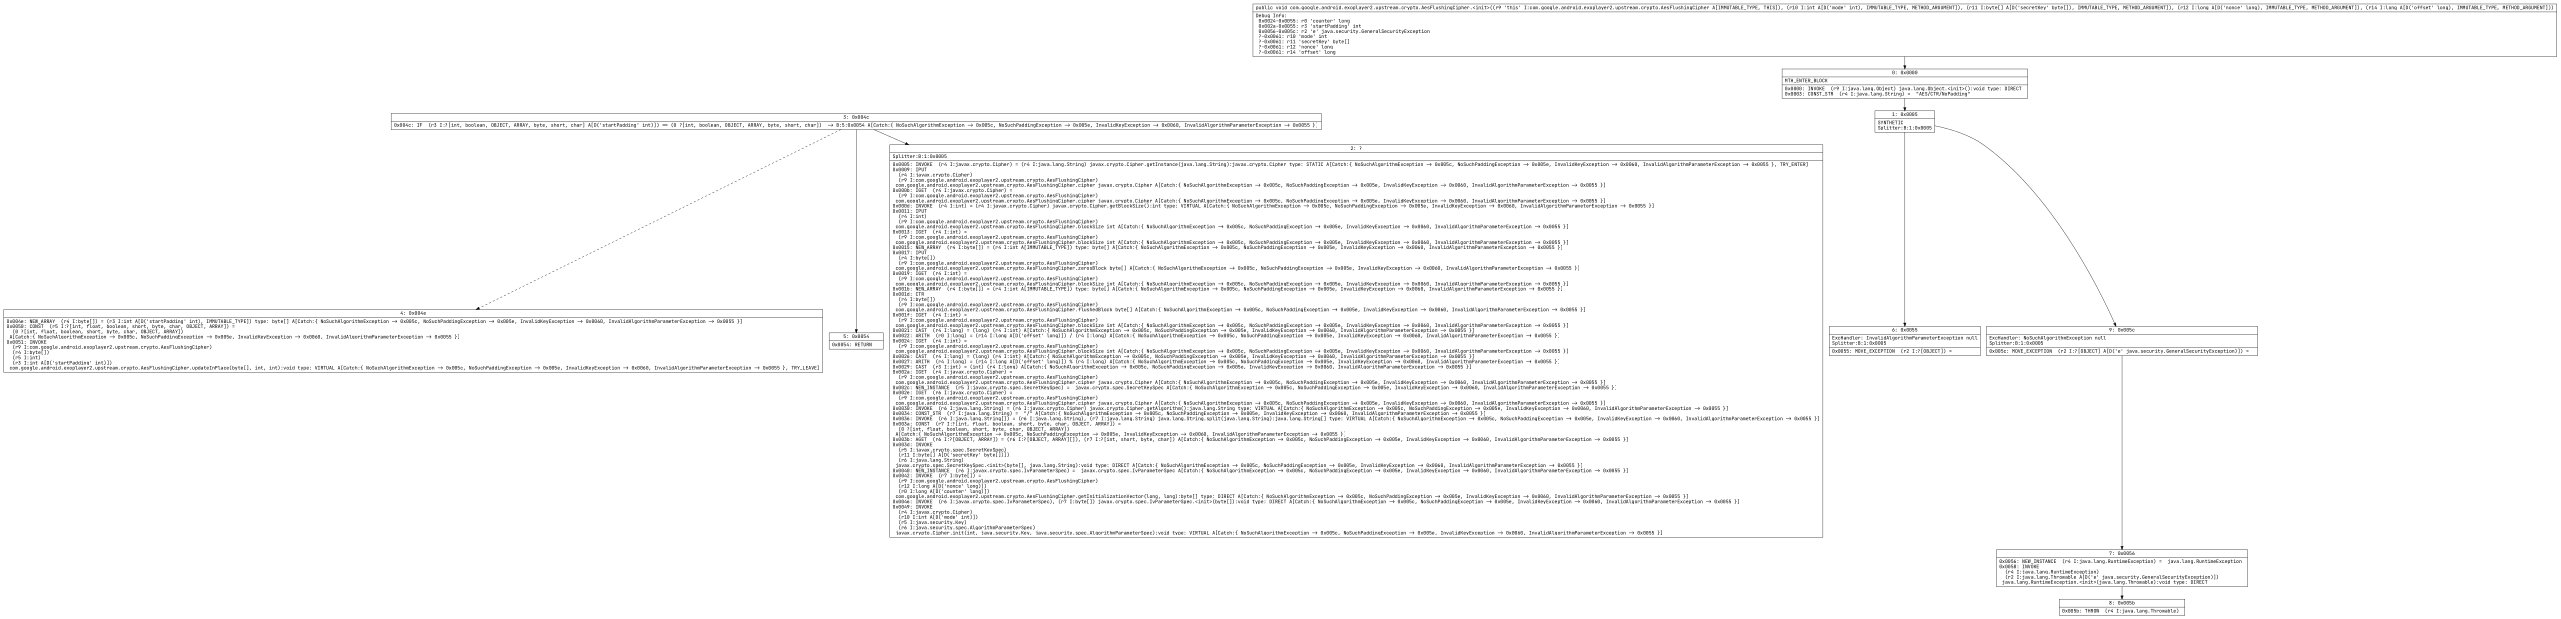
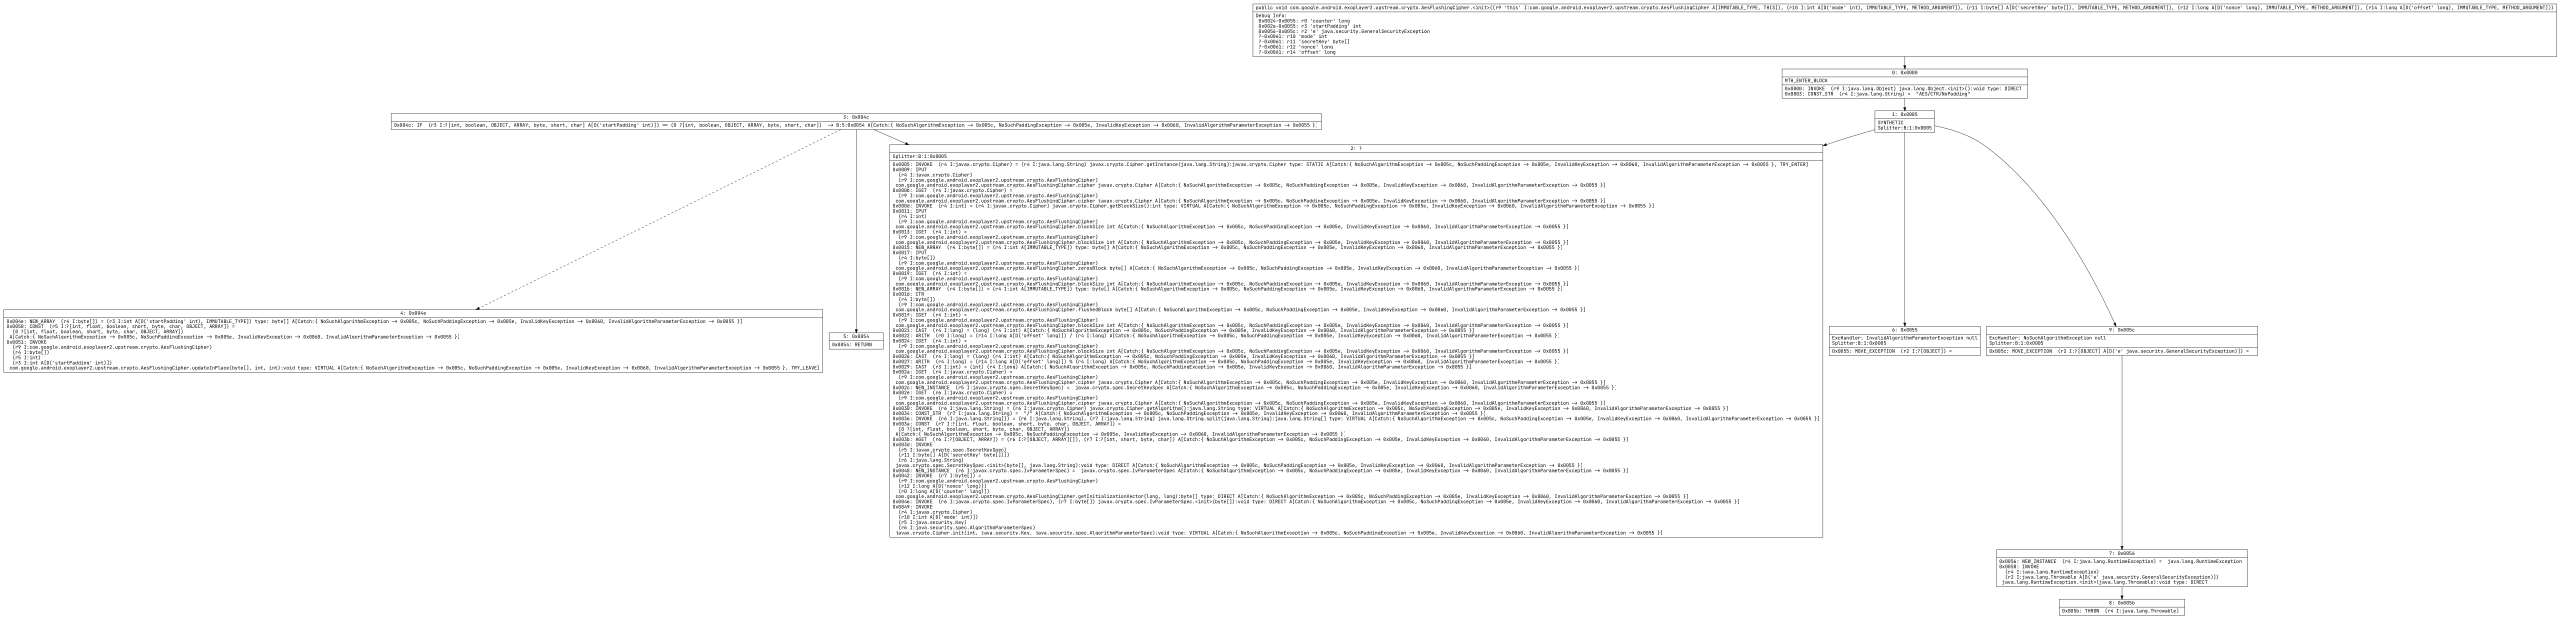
edge "1: 0x0005" -> "2: ?": added
